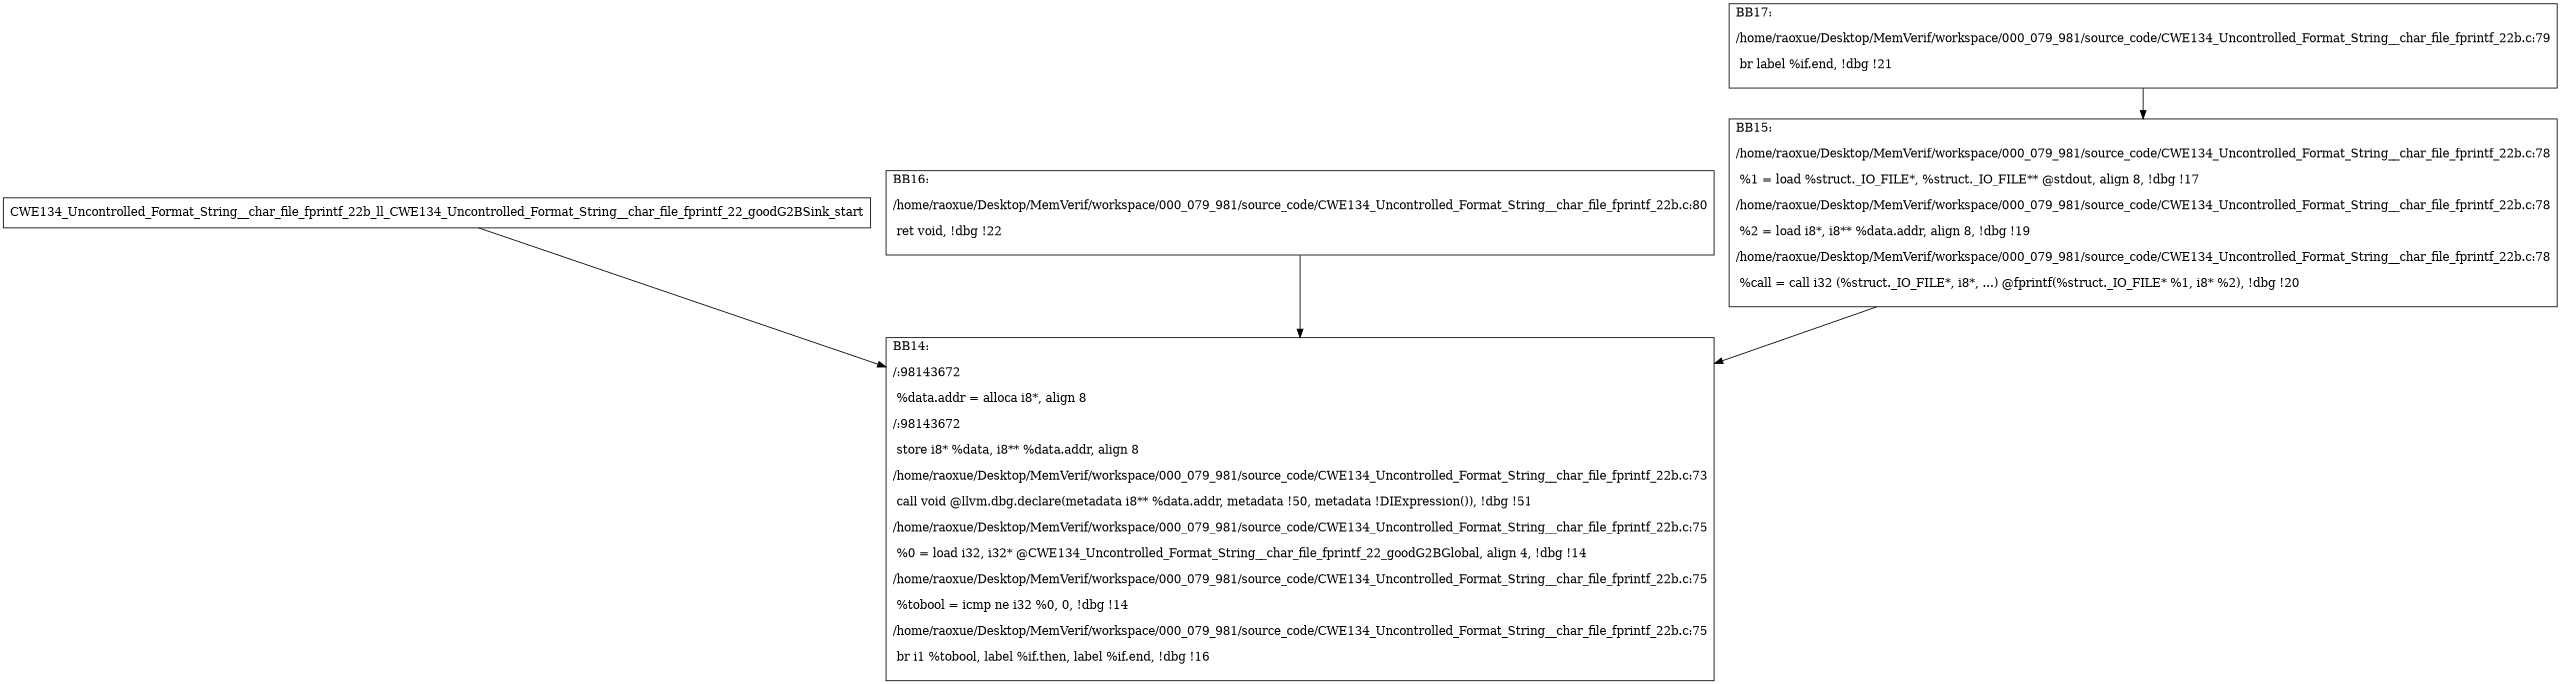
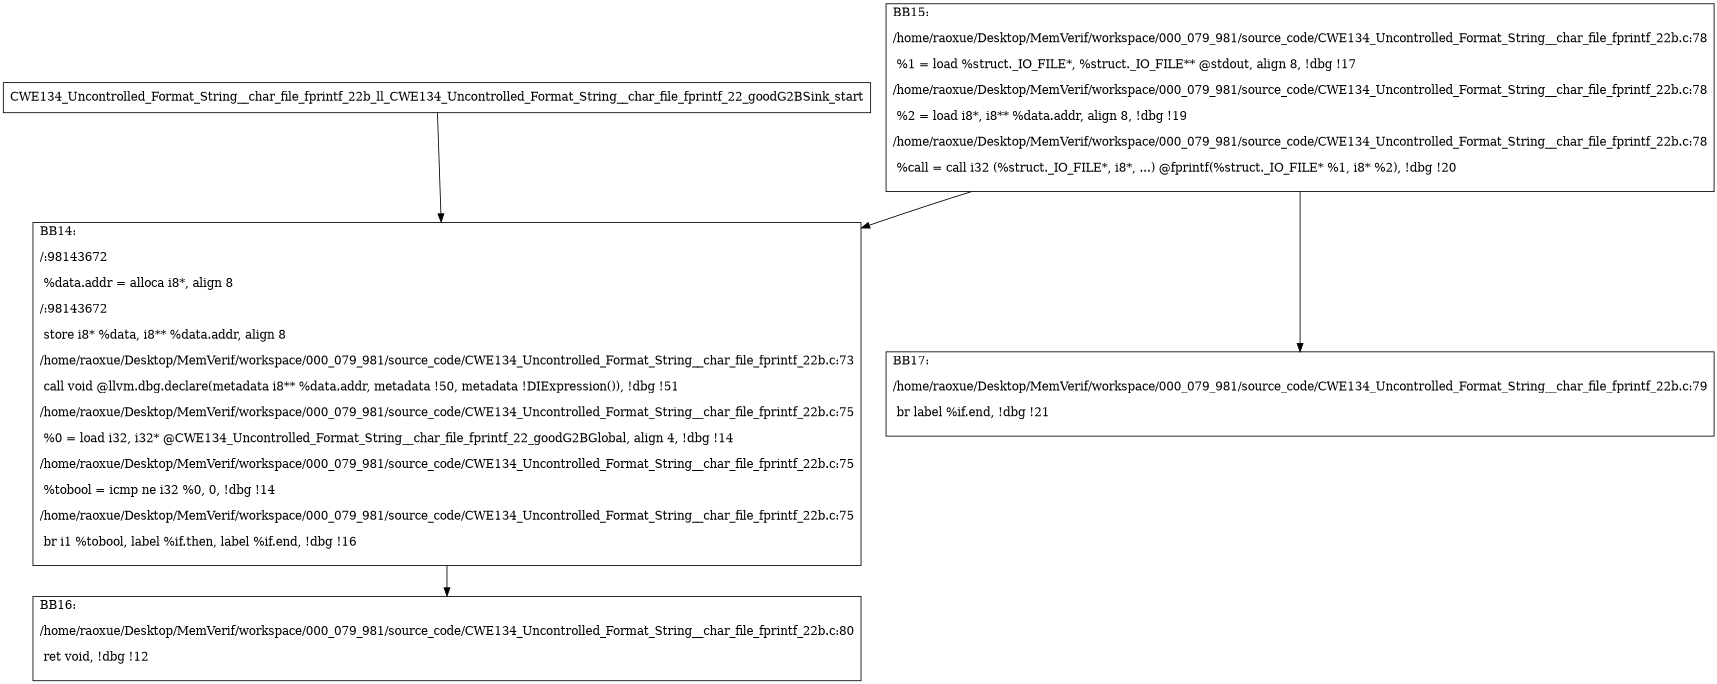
edge "BB17:" -> "BB15:": reversed
node "BB16:": text "ret void, !dbg !22" -> "ret void, !dbg !12"
edge "BB16:" -> "BB14:": reversed
